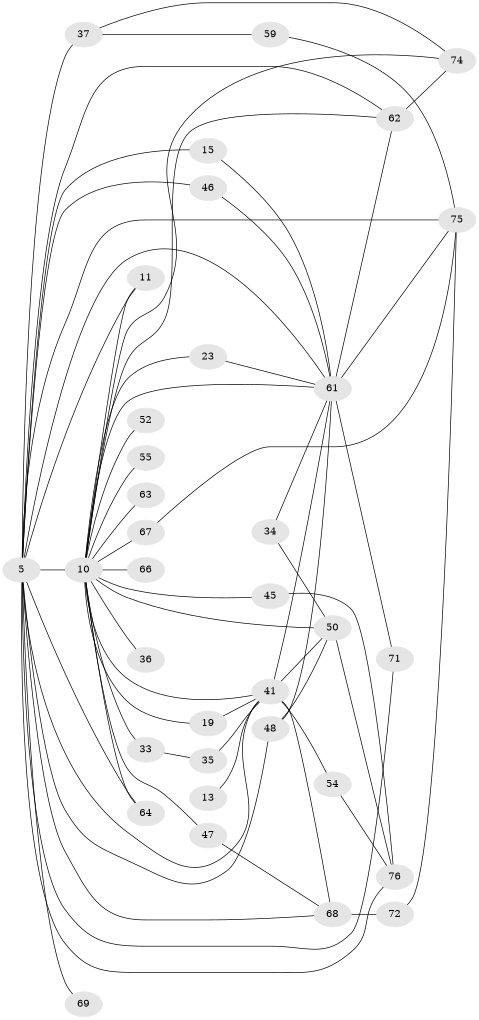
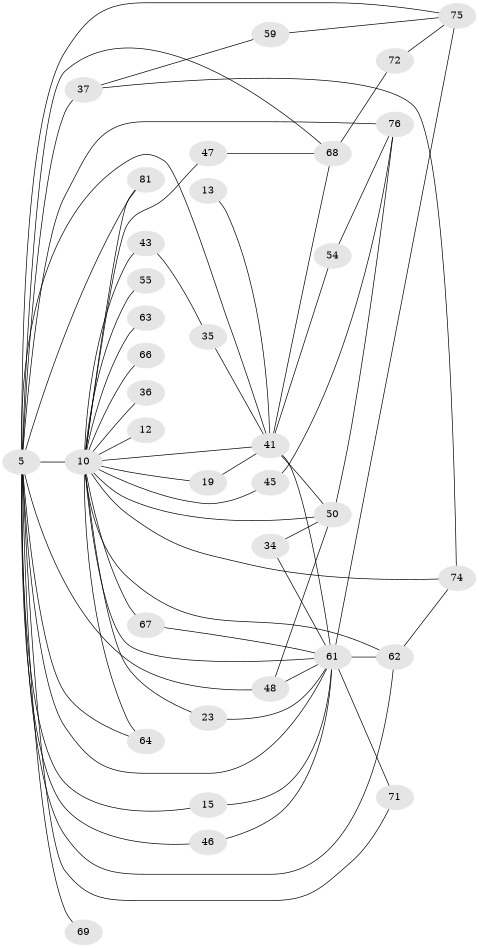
node "11": label "11" -> "81"
node "52": label "52" -> "12"
edge "75" -- "67": now "61" -- "67"
node "33": label "33" -> "43"
